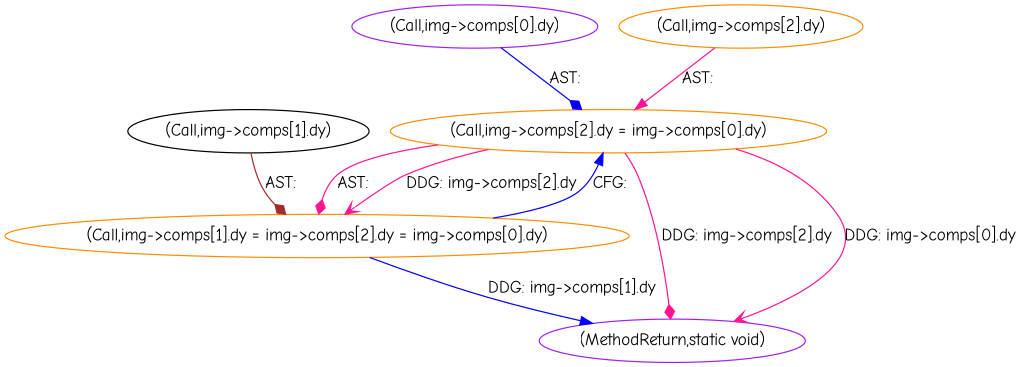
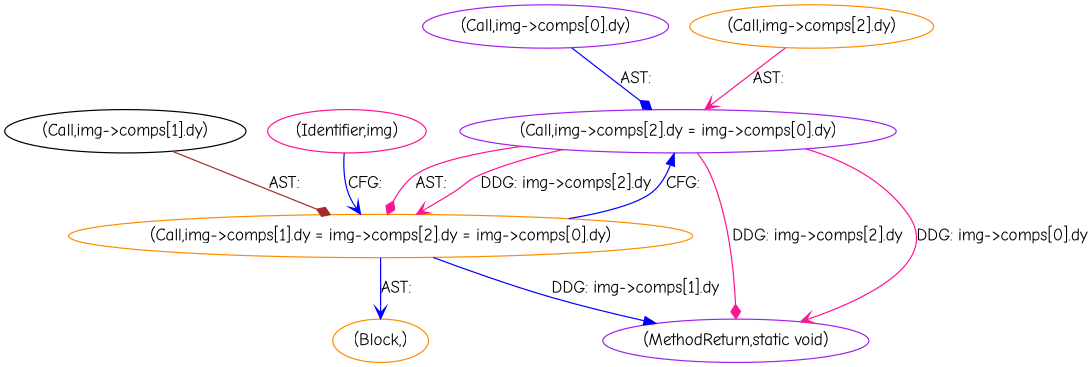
edge "(Call,img->comps[2].dy)" -> "(Call,img->comps[2].dy = img->comps[0].dy)": arrowhead normal -> vee
node "(Identifier,img)": added
node "(Call,img->comps[2].dy = img->comps[0].dy)": color darkorange -> purple
node "(Block,)": added
